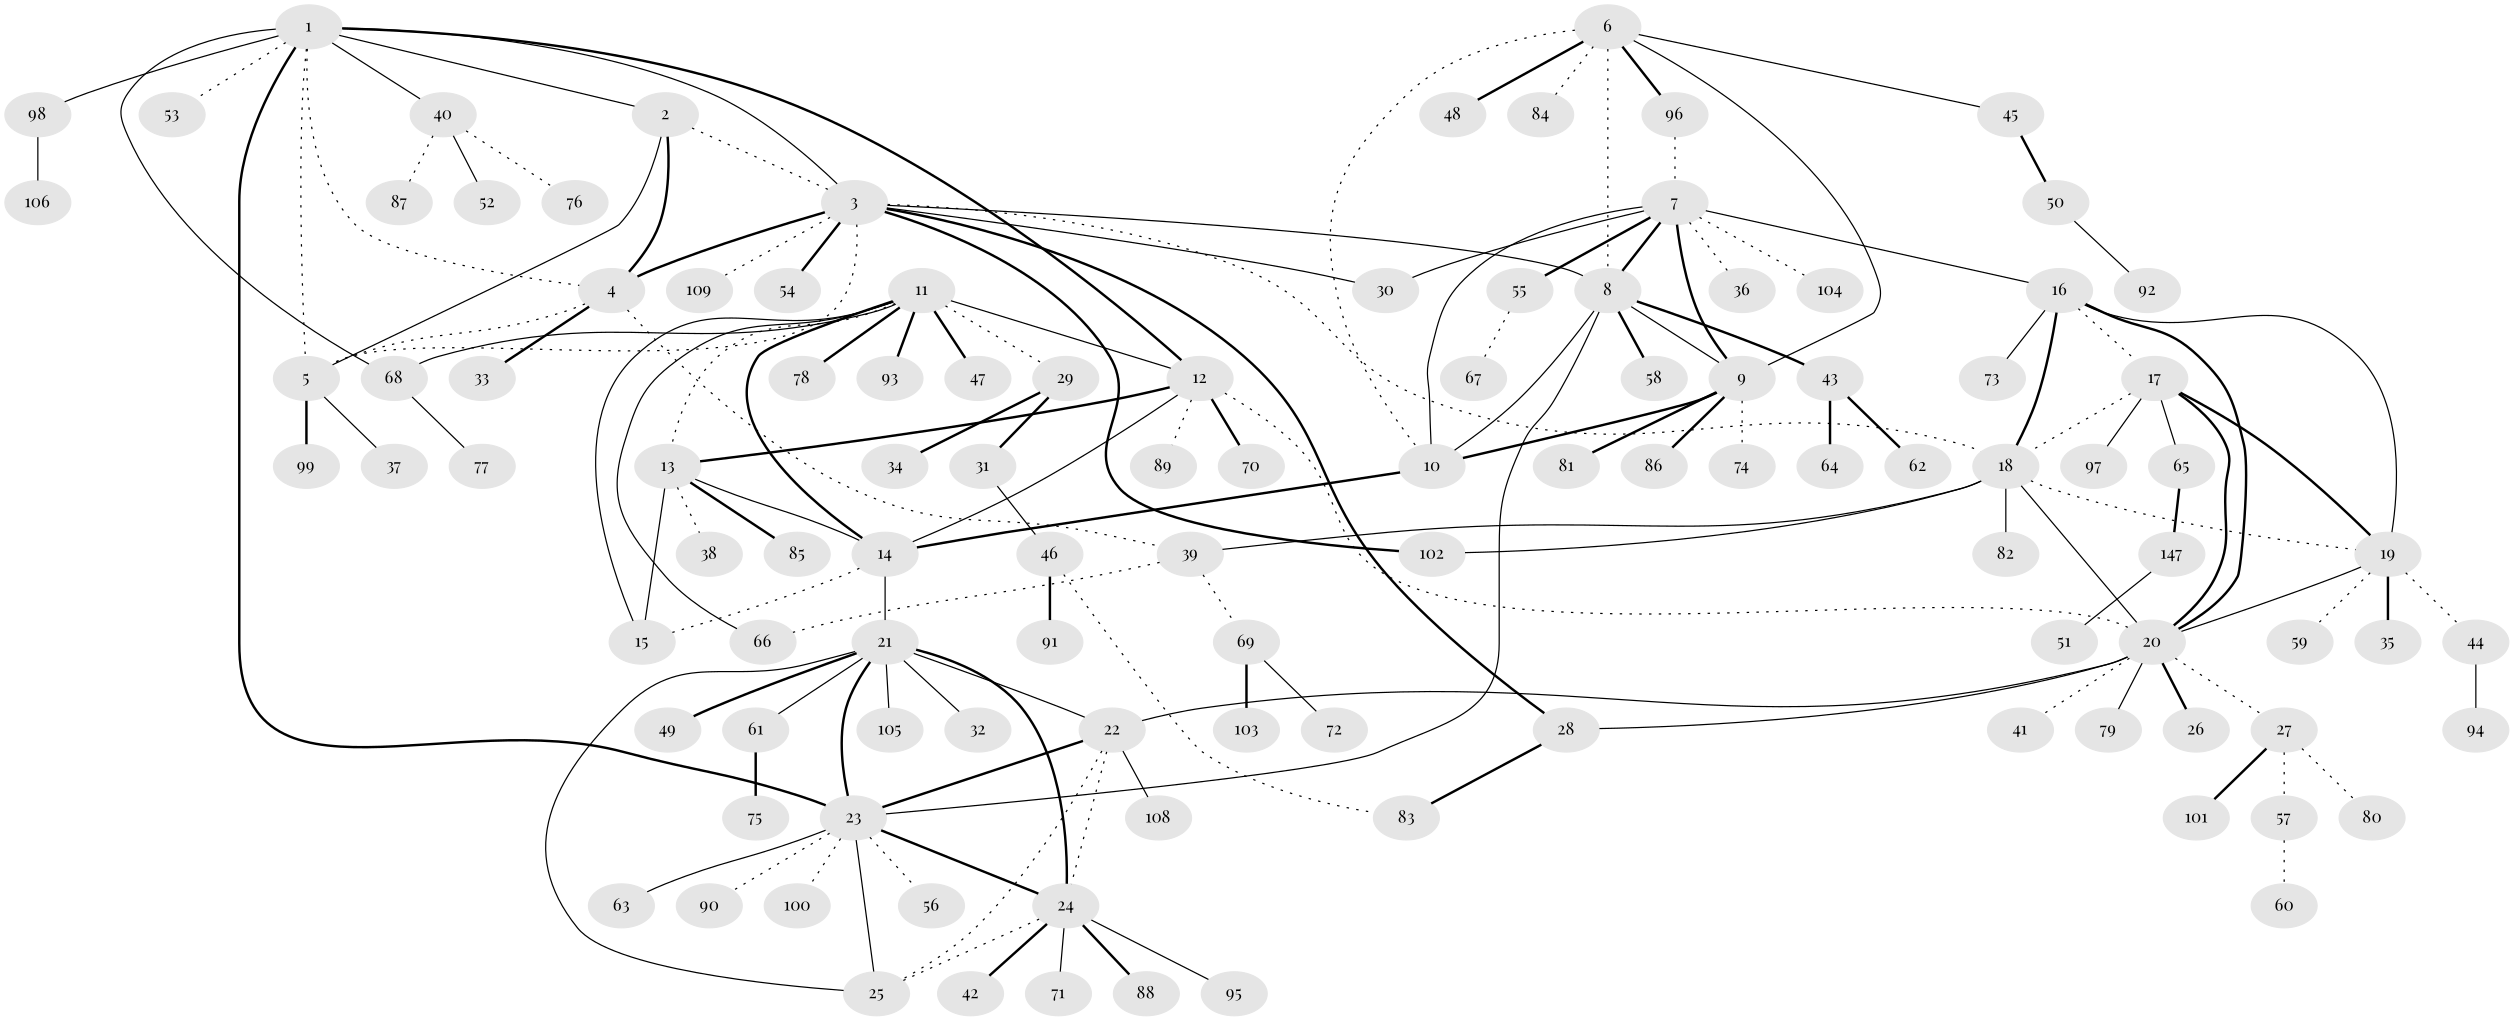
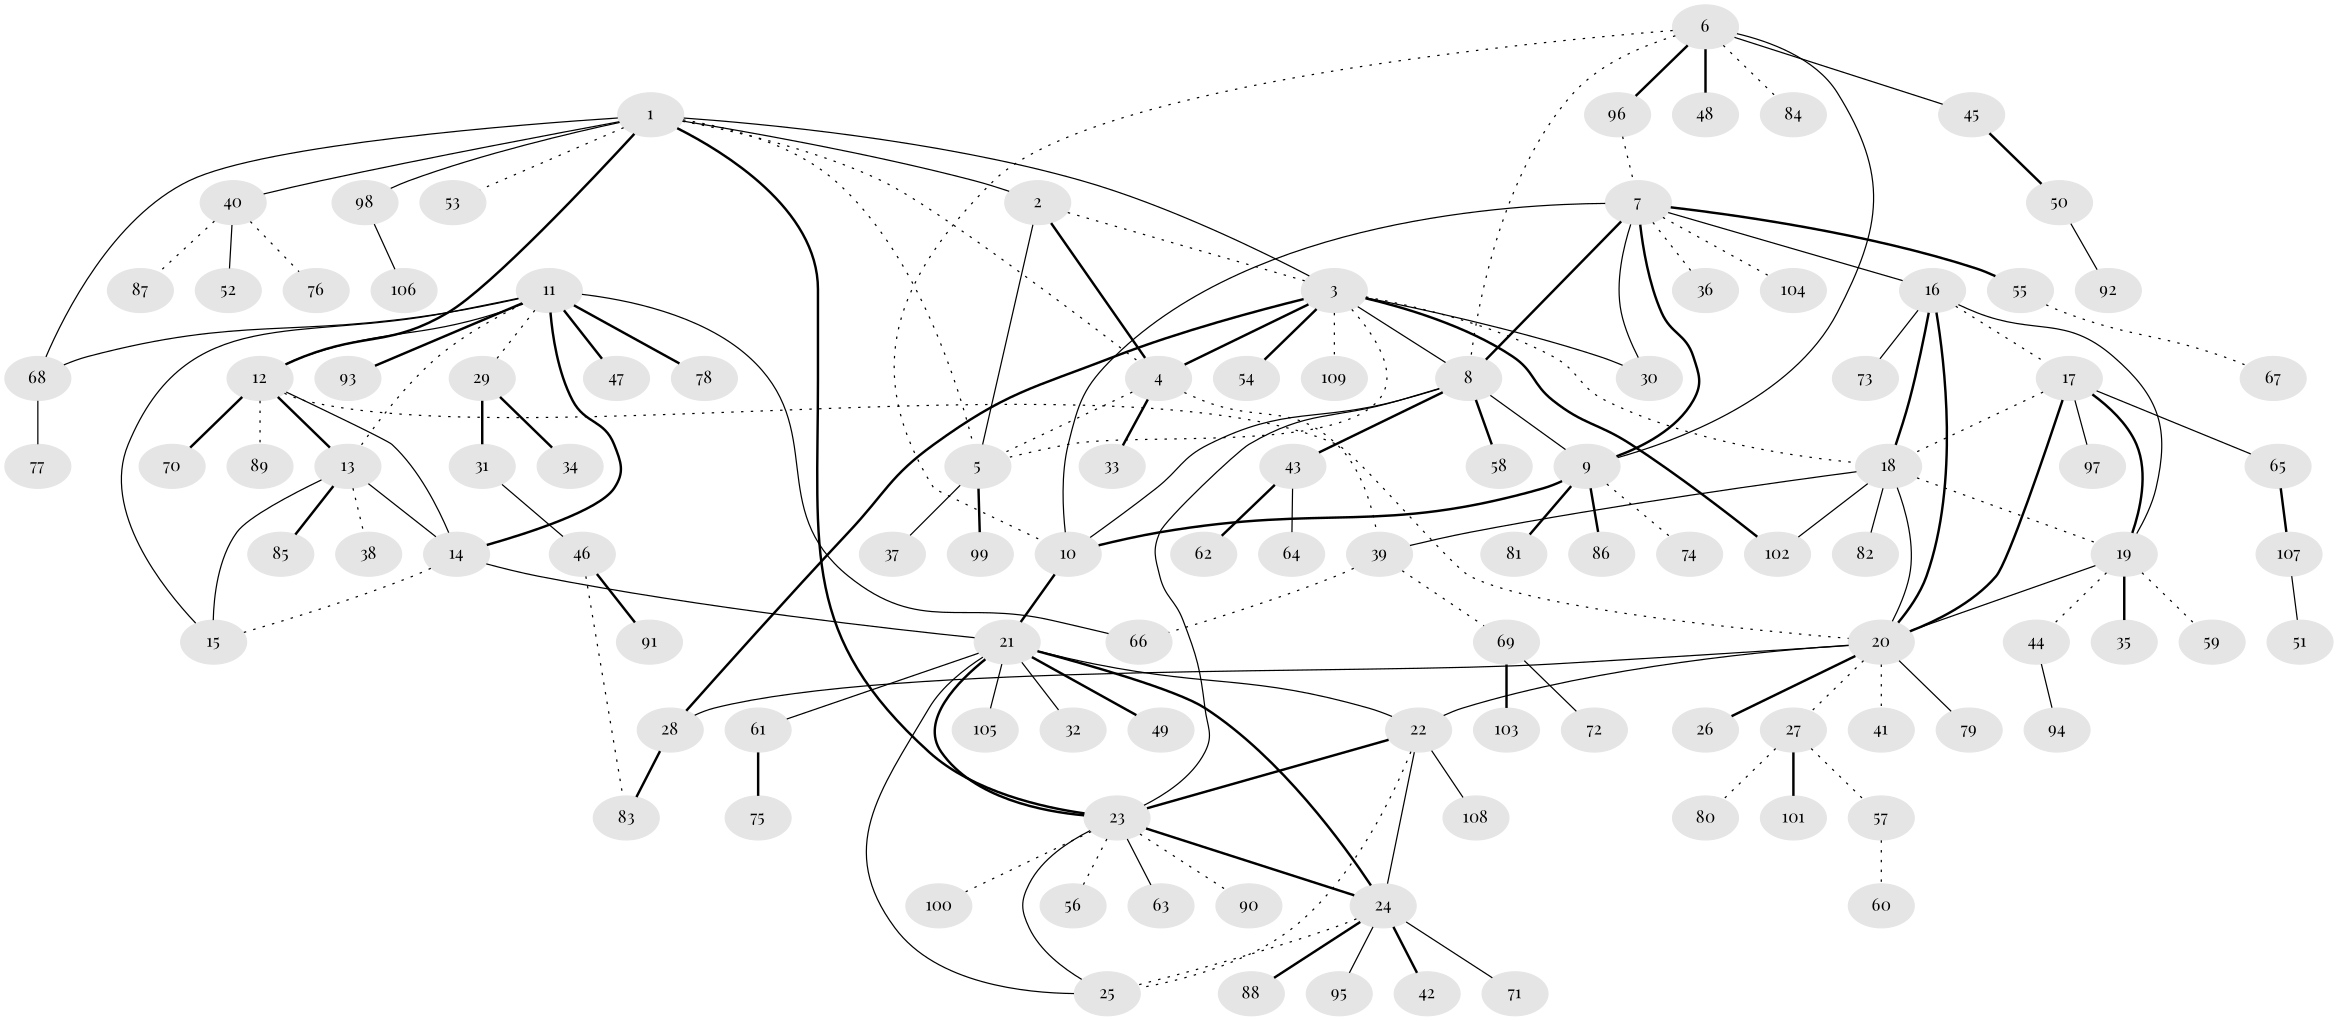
edge "43" -- "64": style bold -> solid
edge "10" -- "14": now "10" -- "21"
node "147": label "147" -> "107"
edge "22" -- "24": style dotted -> solid
